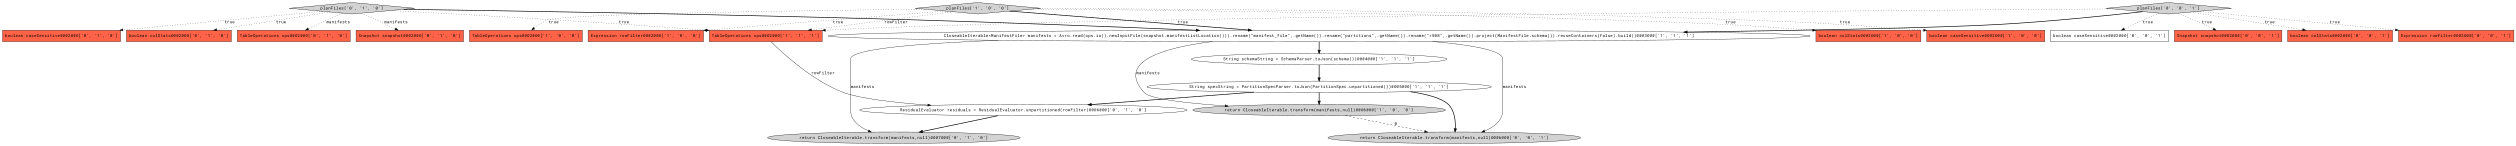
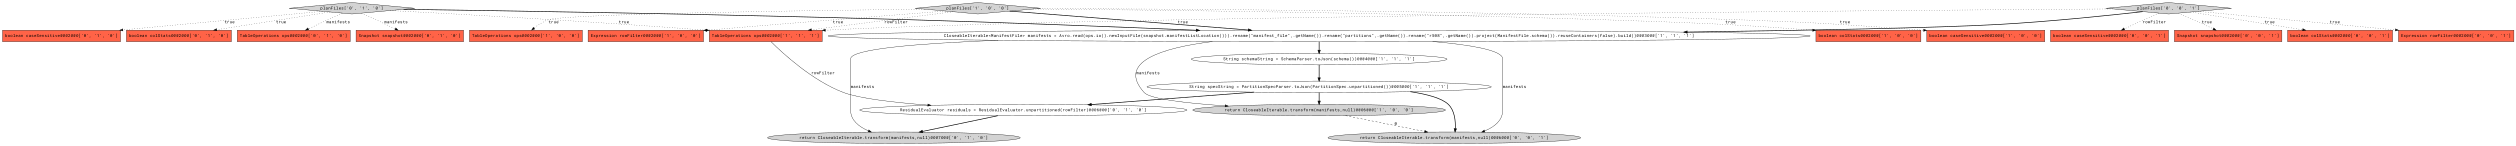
edge "planFiles['0', '0', '1']" -> "boolean caseSensitive@@@2@@@['0', '0', '1']": label "true" -> "rowFilter"
node "boolean caseSensitive@@@2@@@['0', '0', '1']": fillcolor white -> tomato
